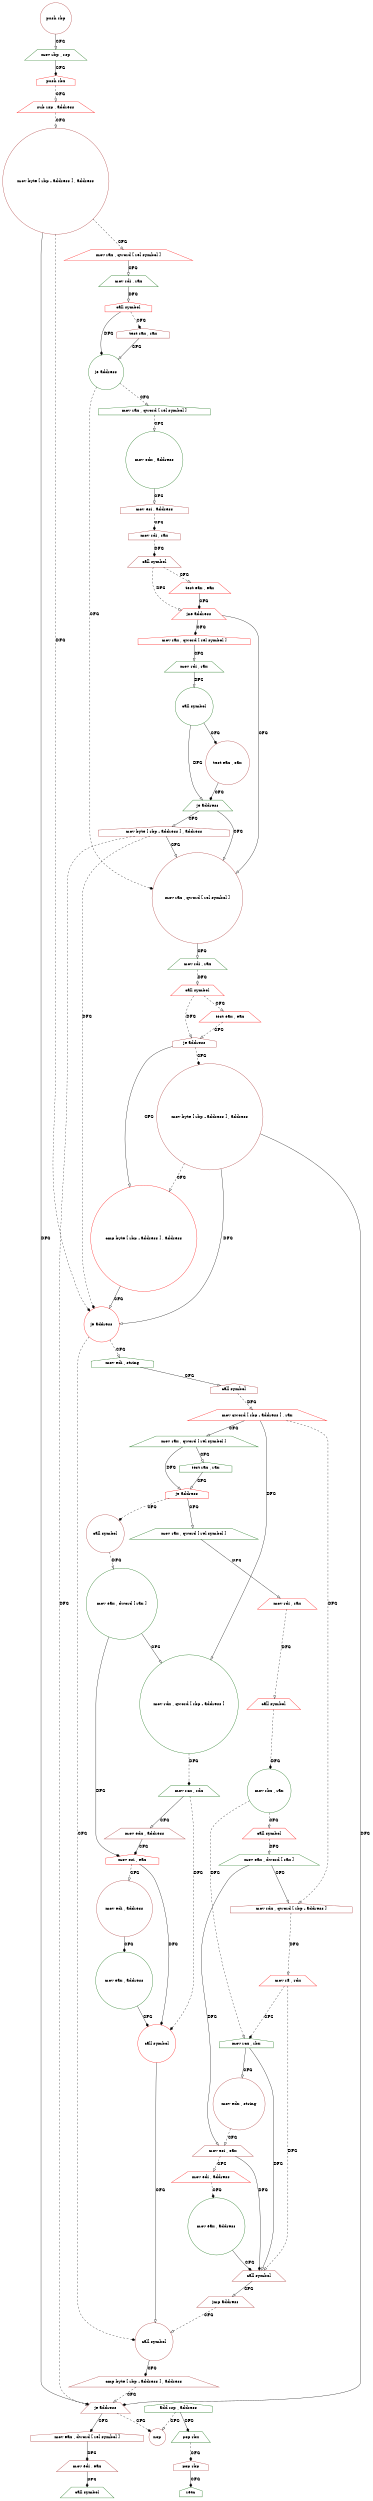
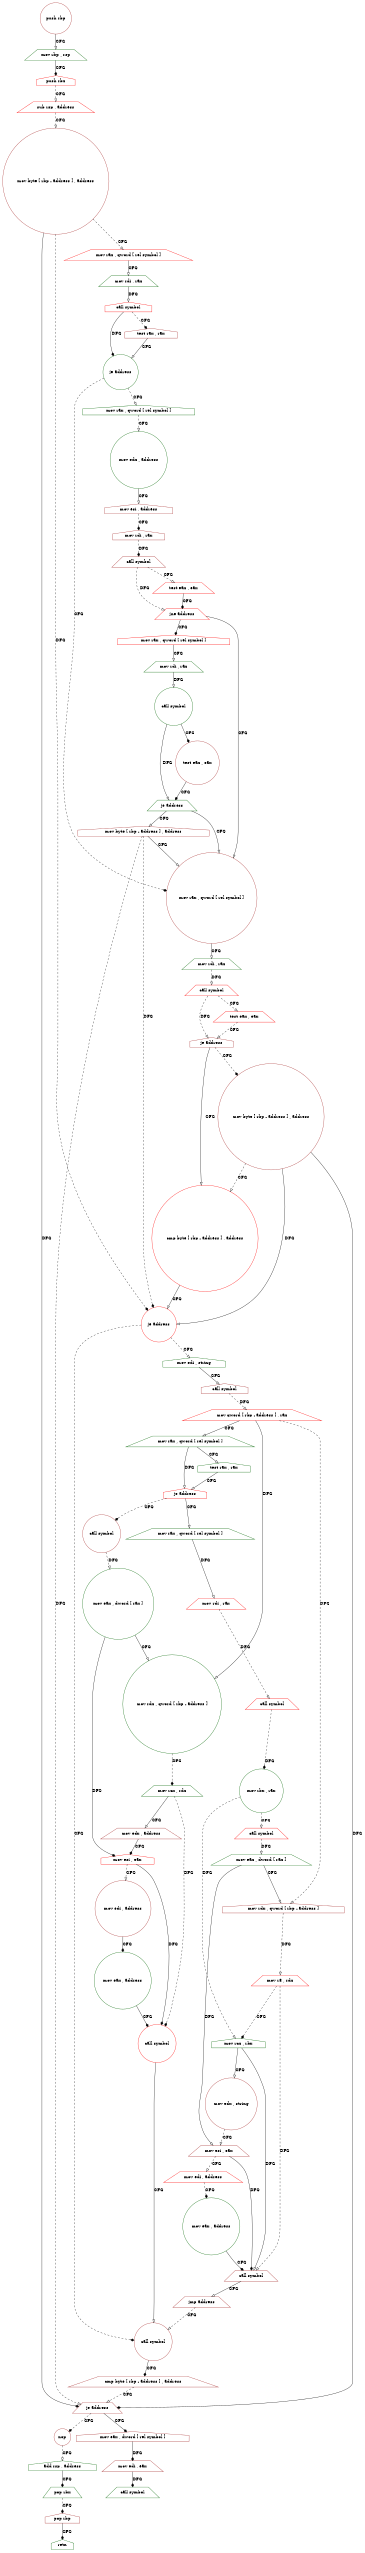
edge "add rsp , address" -> "nop": reversed
